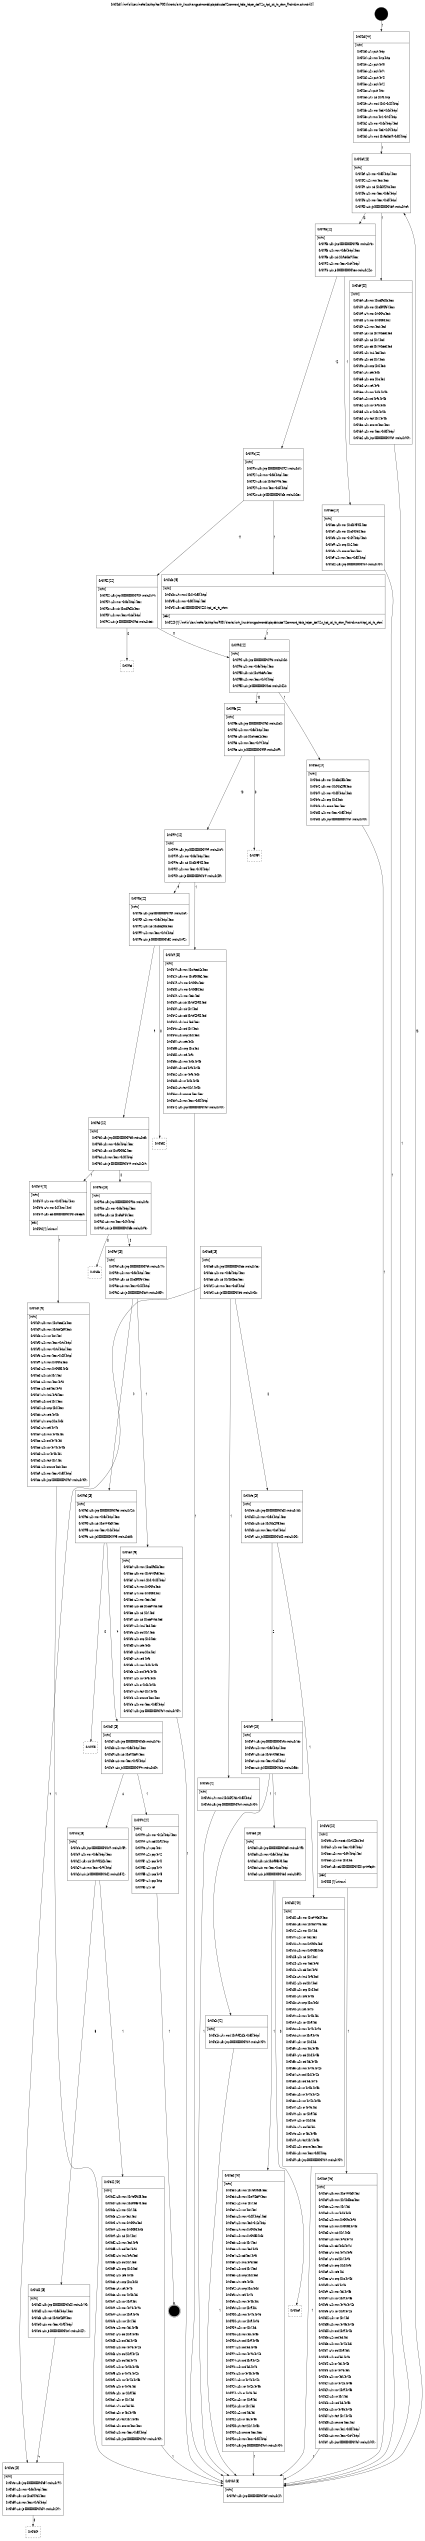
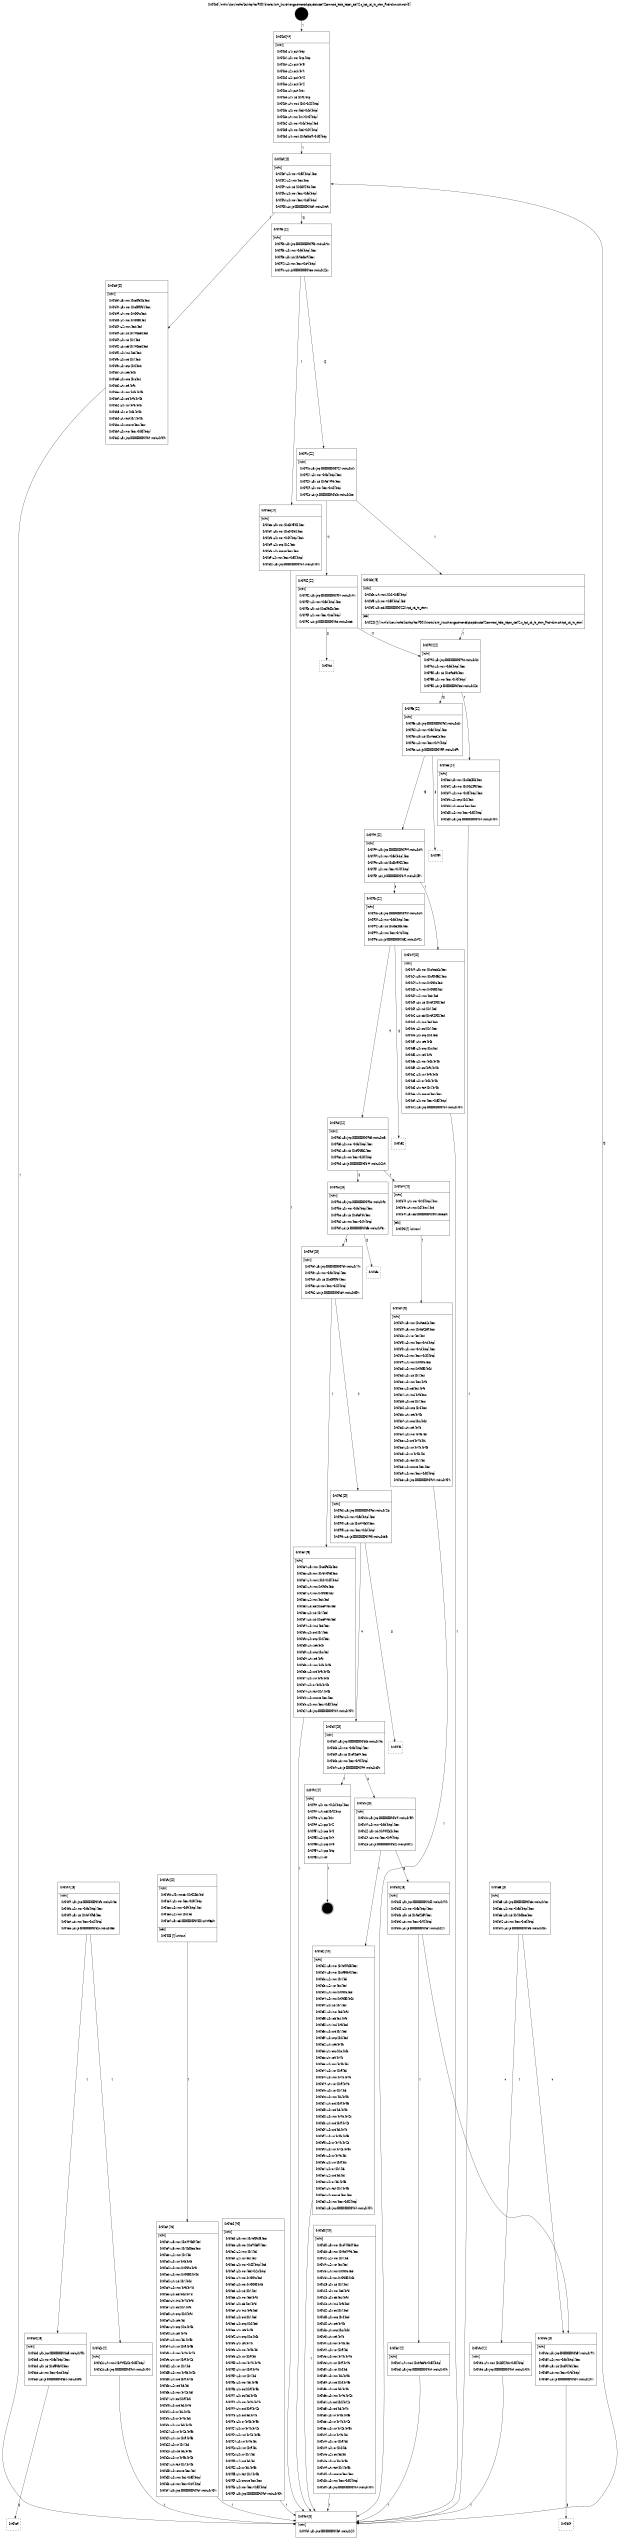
node "0x401a7e [25]": removed
edge "0x401ab0 [25]" -> "0x401eb8 [140]": removed, label "1"
node "0x401be1 [12]": added
